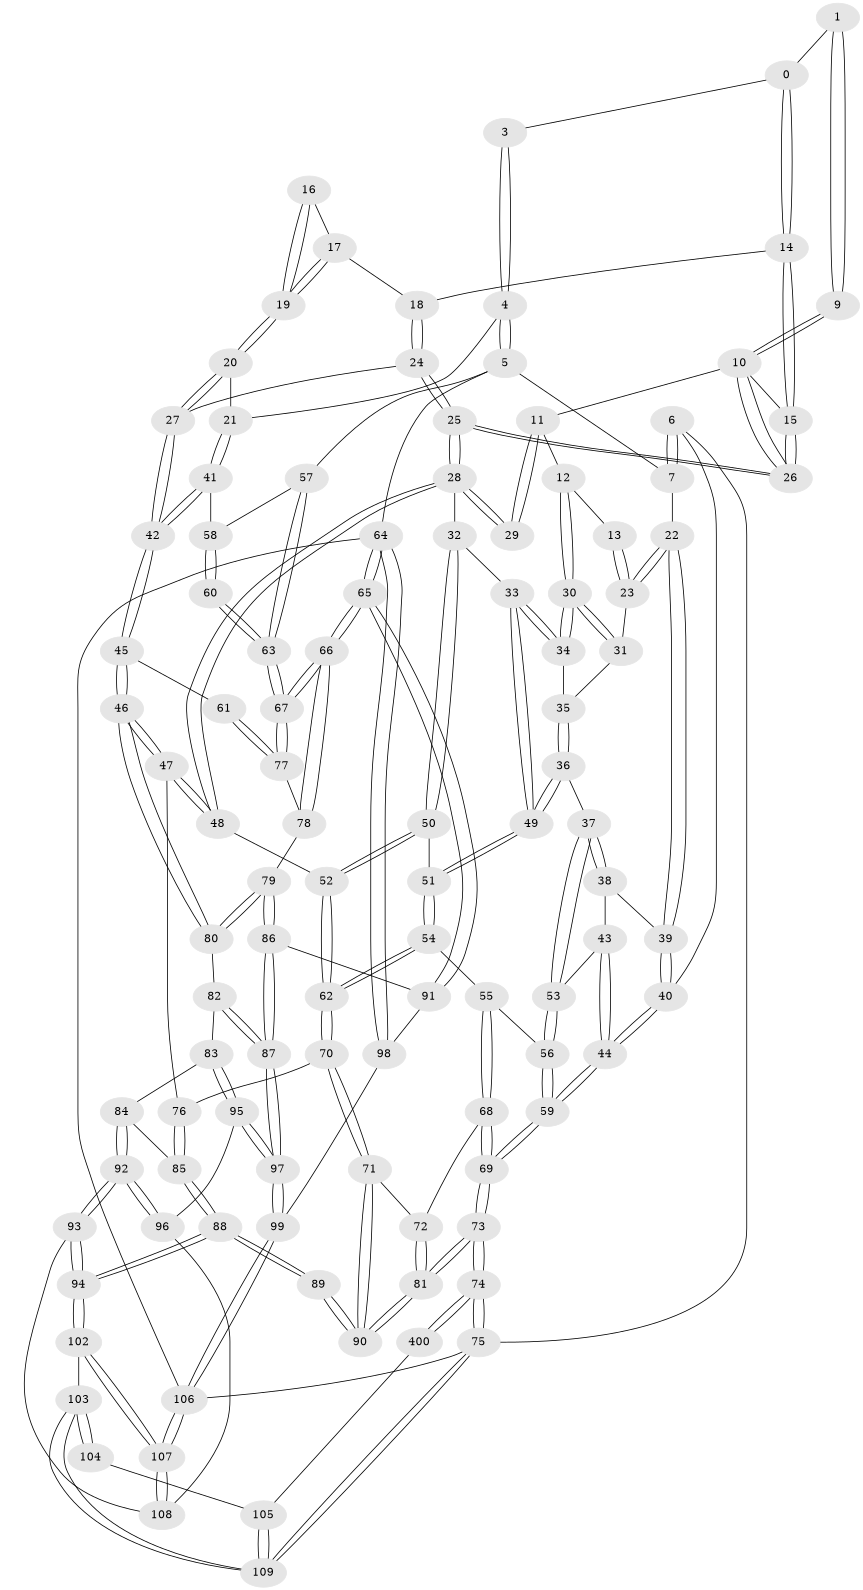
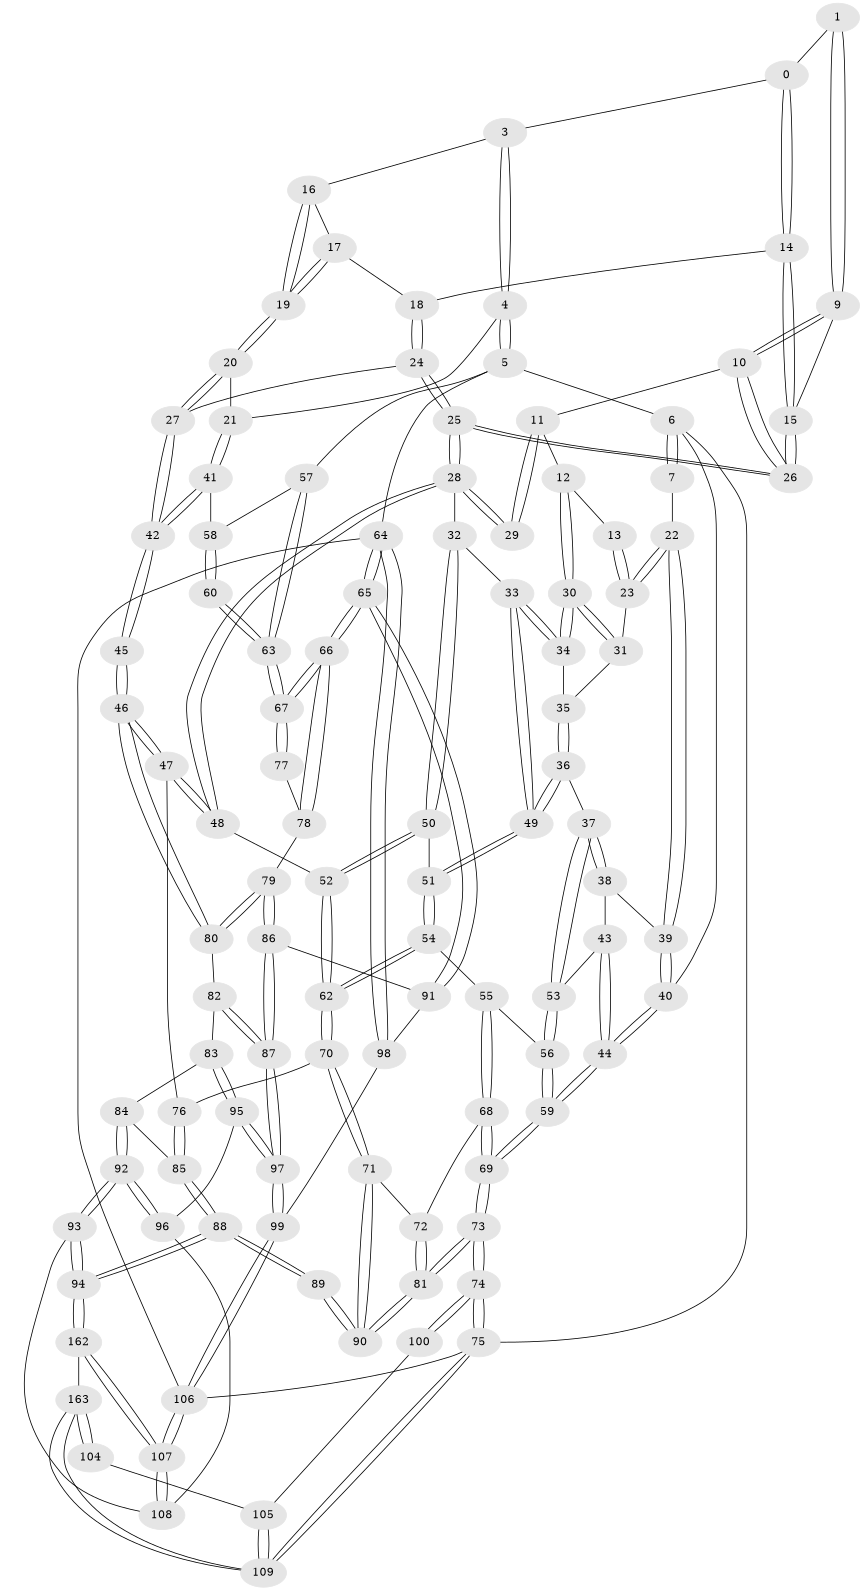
edge "3" -- "16": added
edge "10" -- "15": now "9" -- "15"
edge "5" -- "7": now "5" -- "6"
node "61": removed
node "102": label "102" -> "162"
node "400": label "400" -> "100"
node "103": label "103" -> "163"
